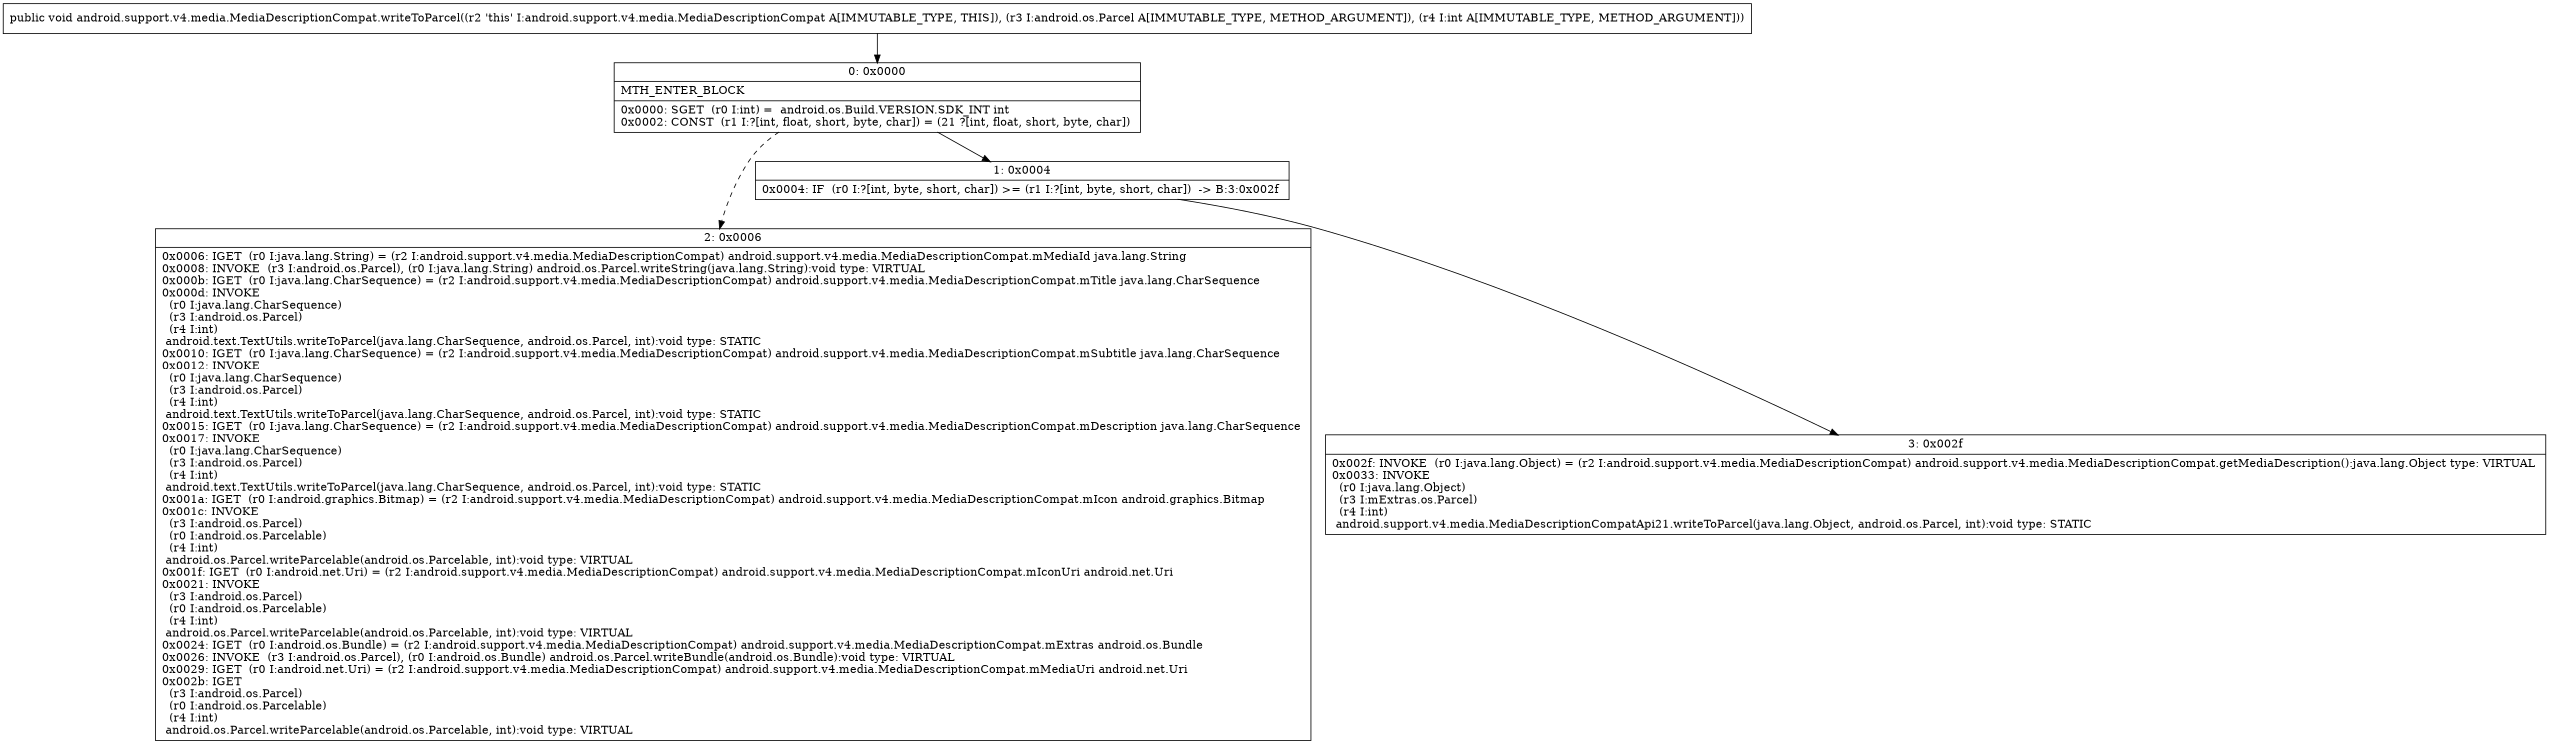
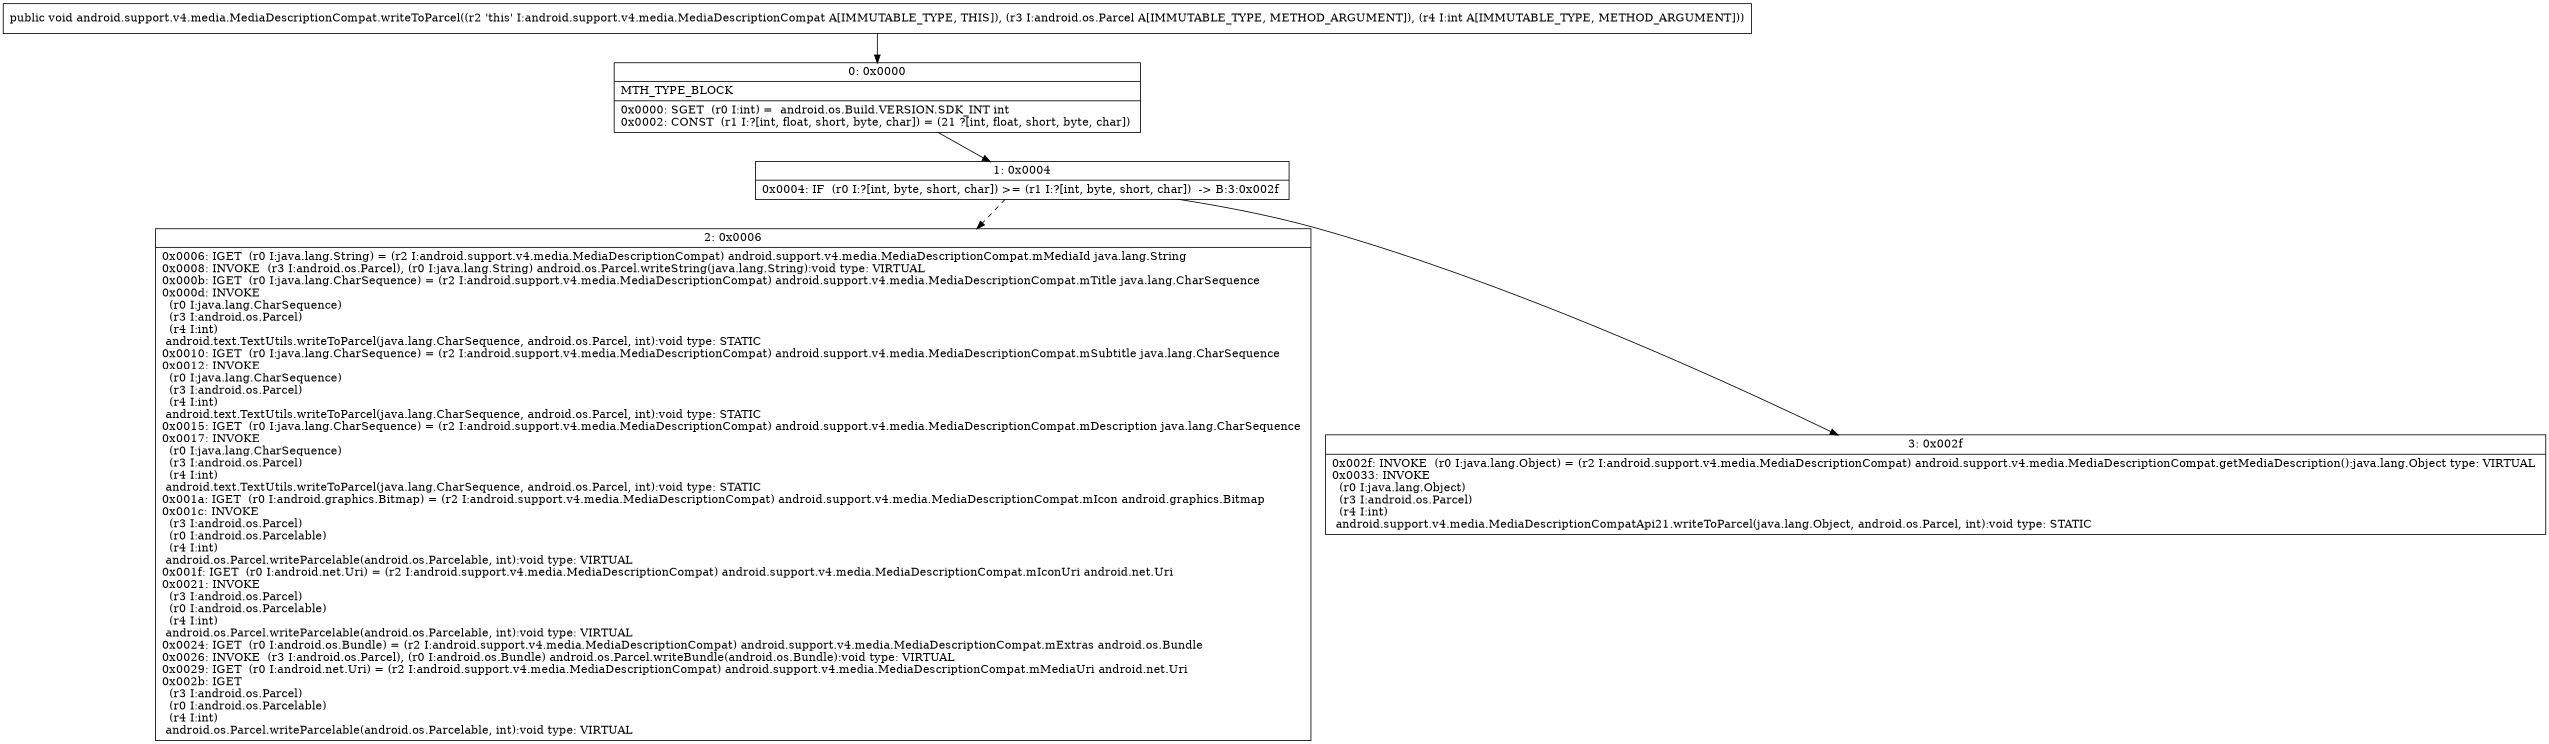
node "0: 0x0000": text "MTH_ENTER_BLOCK" -> "MTH_TYPE_BLOCK"
edge "0: 0x0000" -> "2: 0x0006": now "1: 0x0004" -> "2: 0x0006"
node "3: 0x002f": text "(r3 I:mExtras.os.Parcel)" -> "(r3 I:android.os.Parcel)"
